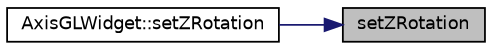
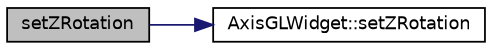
edge "AxisGLWidget::setZRotation" -> "setZRotation": reversed
